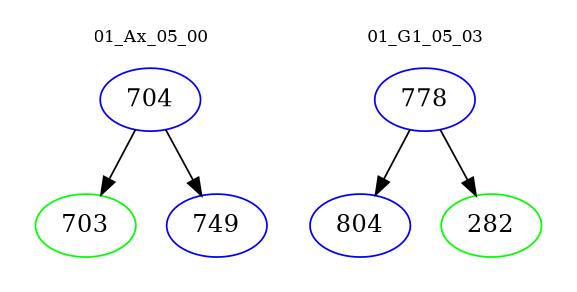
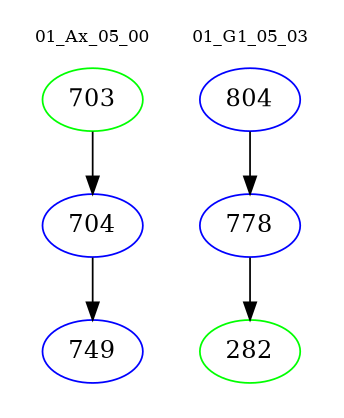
edge "704" -> "703": reversed
edge "778" -> "804": reversed
